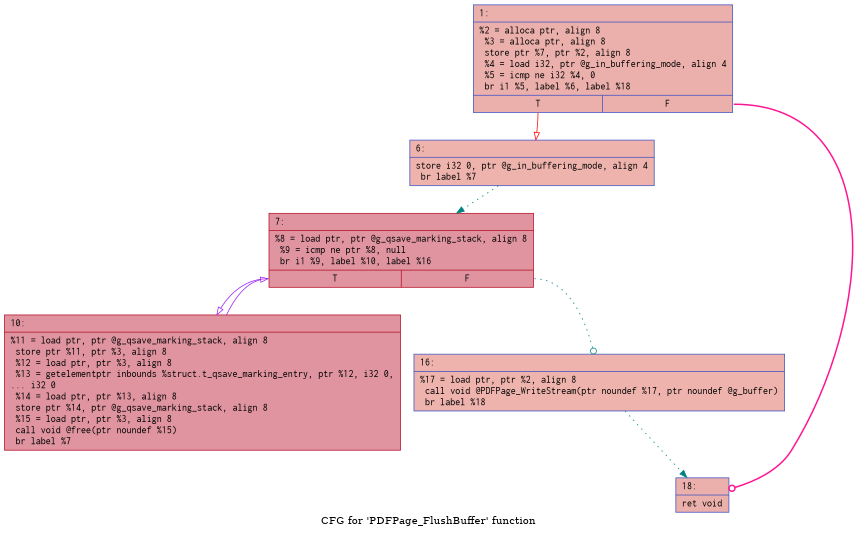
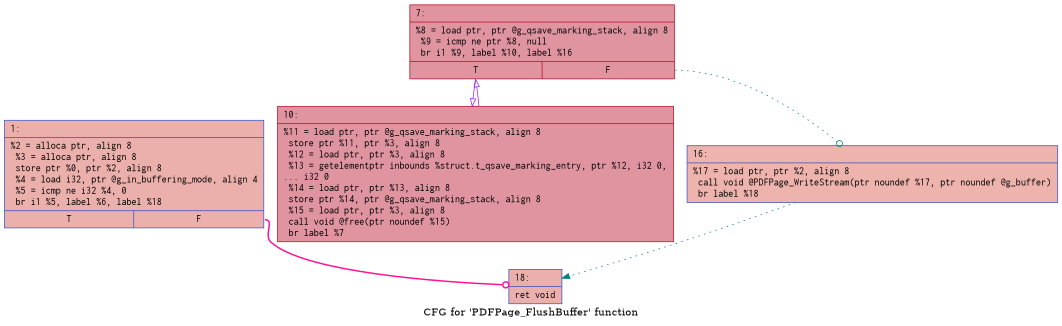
node "1:": text "store ptr %7, ptr %2, align 8" -> "store ptr %0, ptr %2, align 8"
node "6:": removed
